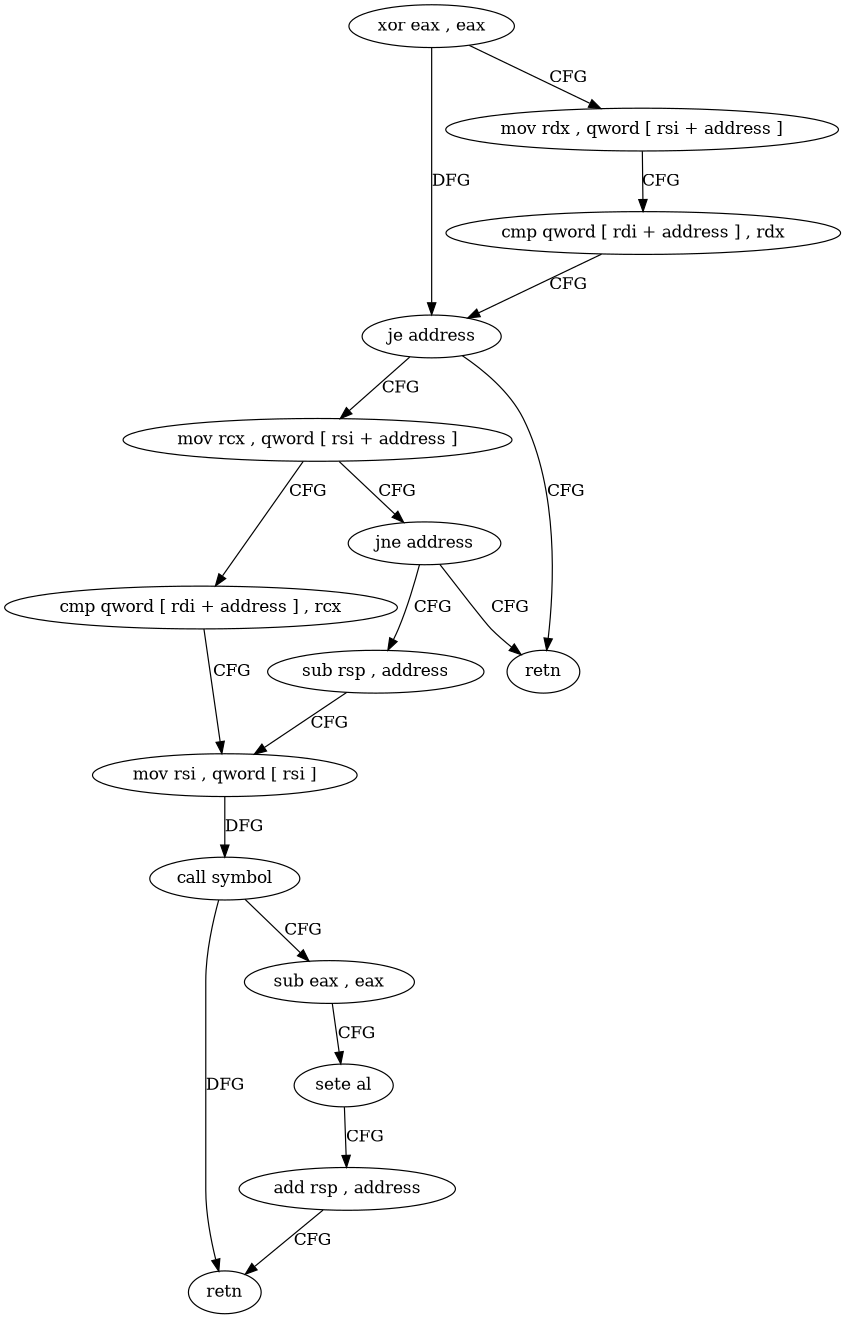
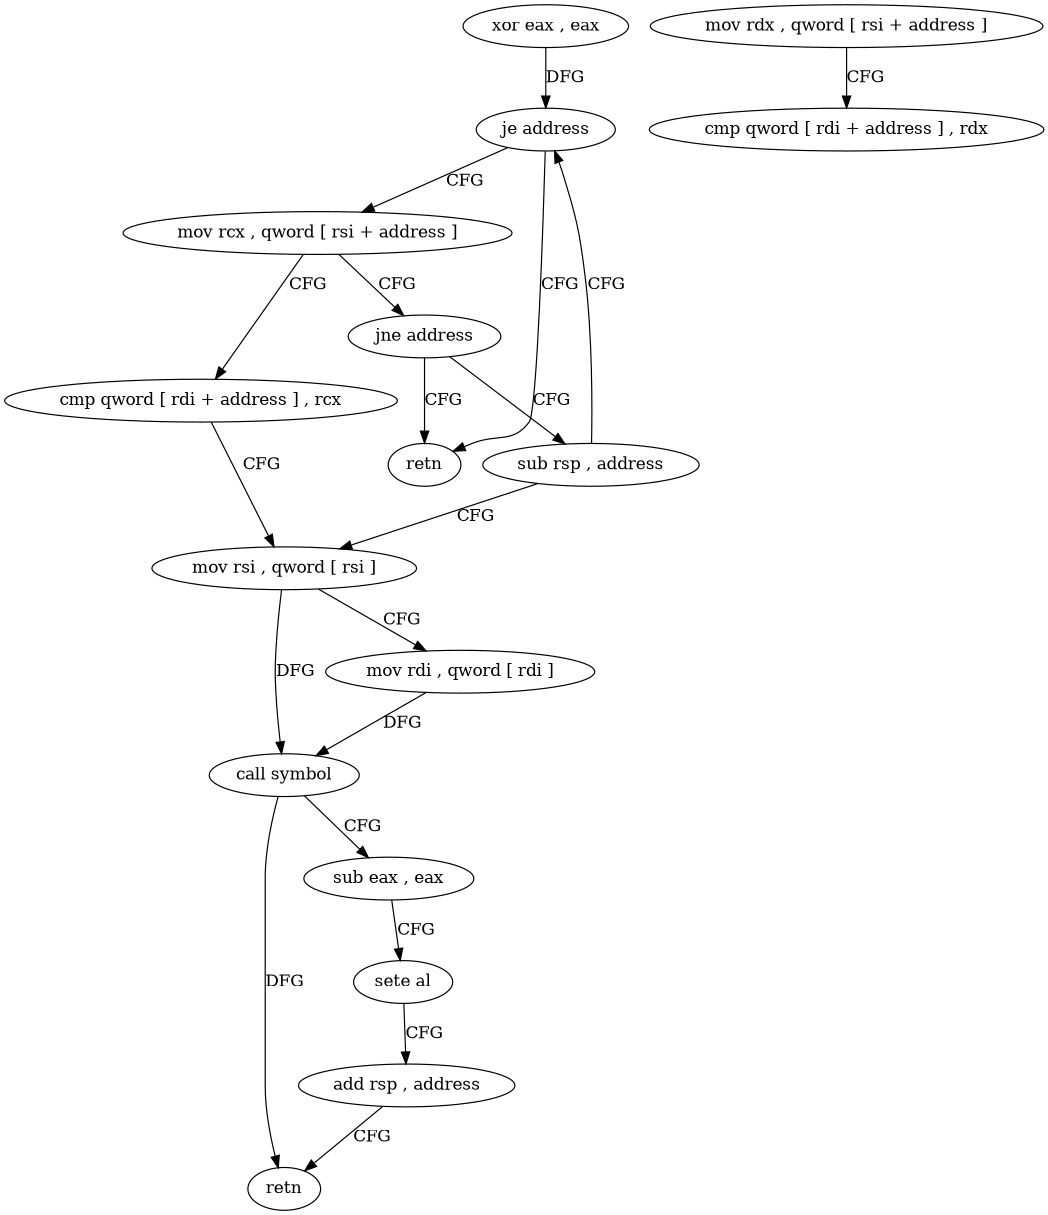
edge "xor eax , eax" -> "mov rdx , qword [ rsi + address ]": removed, label "CFG"
edge "cmp qword [ rdi + address ] , rdx" -> "je address": now "sub rsp , address" -> "je address"
node "mov rdi , qword [ rdi ]": added
